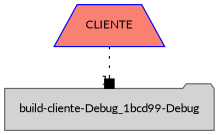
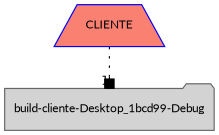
node "build-cliente-Debug_1bcd99-Debug": label "build-cliente-Debug_1bcd99-Debug" -> "build-cliente-Desktop_1bcd99-Debug"
